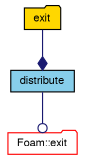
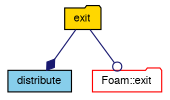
edge "distribute" -> "Foam::exit": now "exit" -> "Foam::exit"
